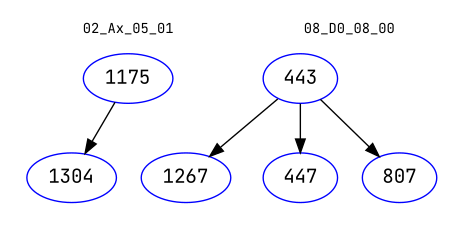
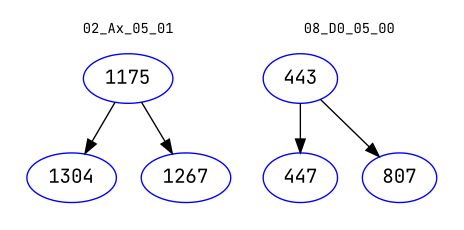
cluster "08_D0_08_00": label "08_D0_08_00" -> "08_D0_05_00"
edge "443" -> "1267": now "1175" -> "1267"
